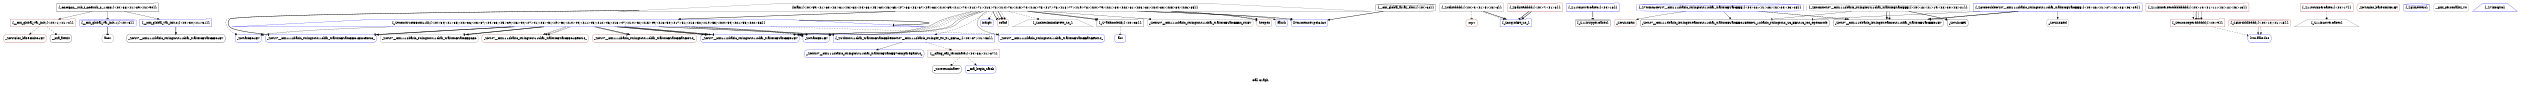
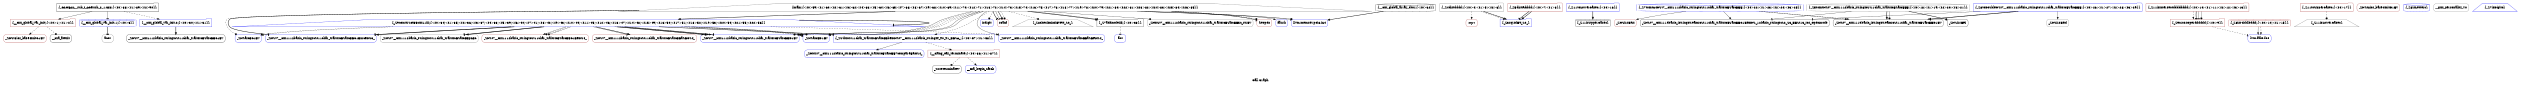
edge "{_Z11toLowerCasec|{<s0>16}}" -> "{_Z11isUpperCasec}": arrowhead tee -> normal
edge "{_GLOBAL__sub_I_ACRush_2_1.cpp|{<s0>88|<s1>89|<s2>90}}" -> "{__cxx_global_var_init.2|{<s0>30|<s1>31}}": style solid -> dashed
edge "{_Z4distdddd|{<s0>4|<s1>5|<s2>6}}" -> "sqrt": arrowhead tee -> normal
